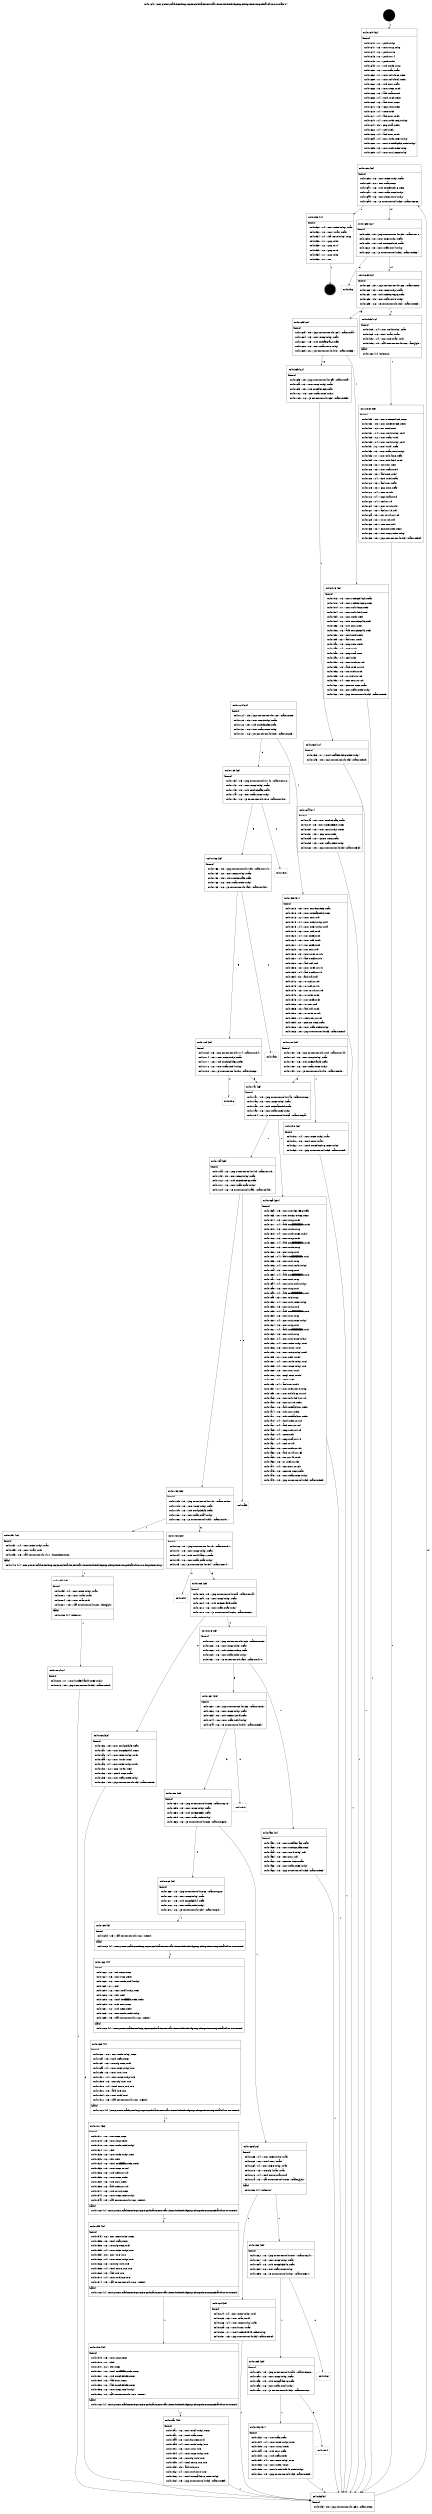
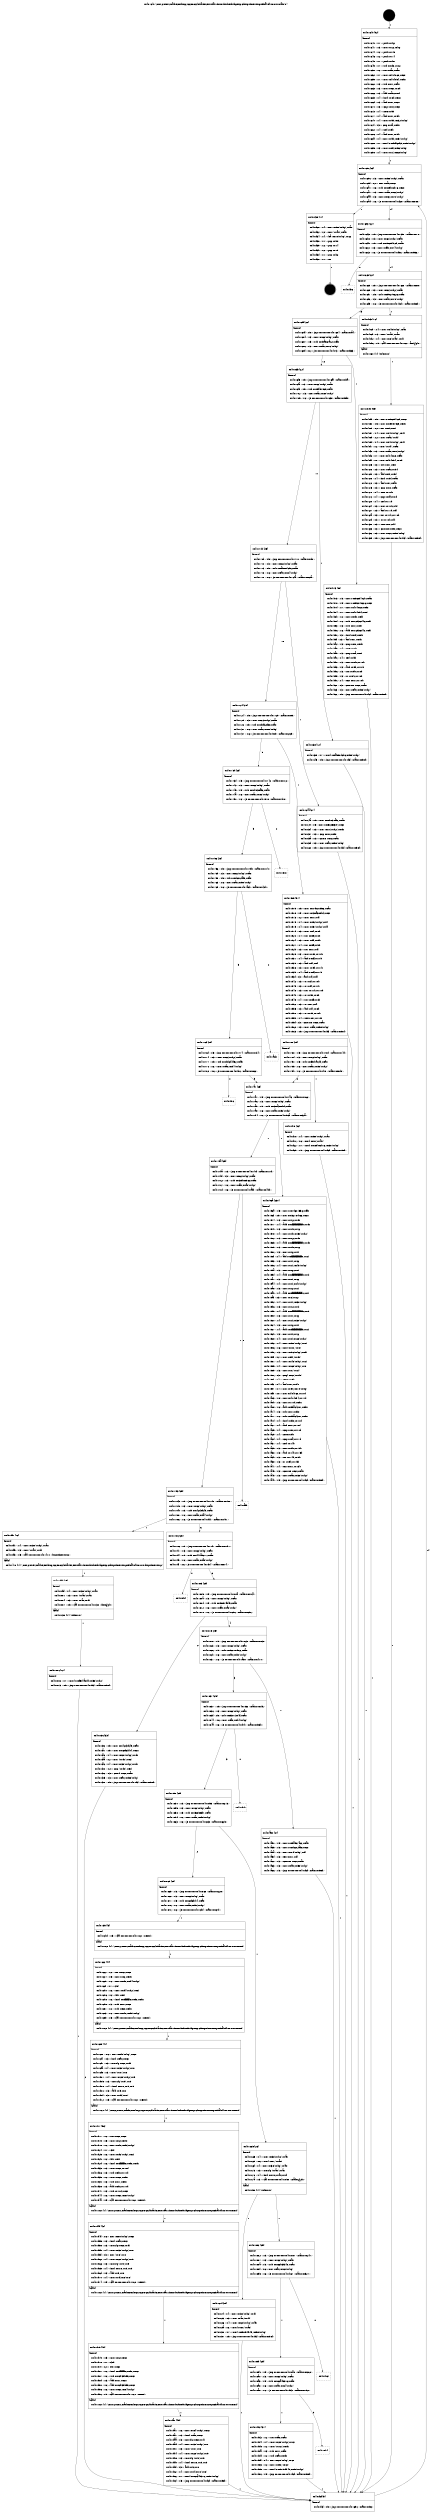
edge "0x401640 [92]" -> "0x40169c [23]": added, label "1"
node "0x40170b [25]": added
edge "0x401cc2 [44]" -> "0x401cee [41]": added, label "1"
